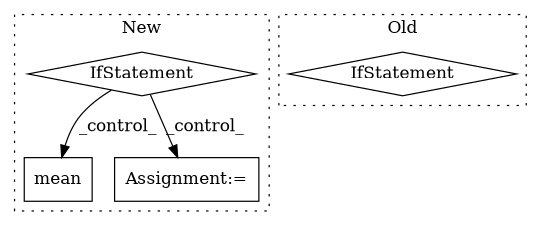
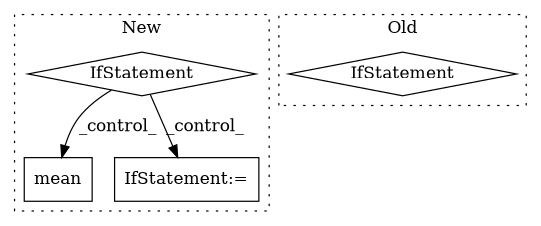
node "Assignment:=": label "Assignment:=" -> "IfStatement:="
